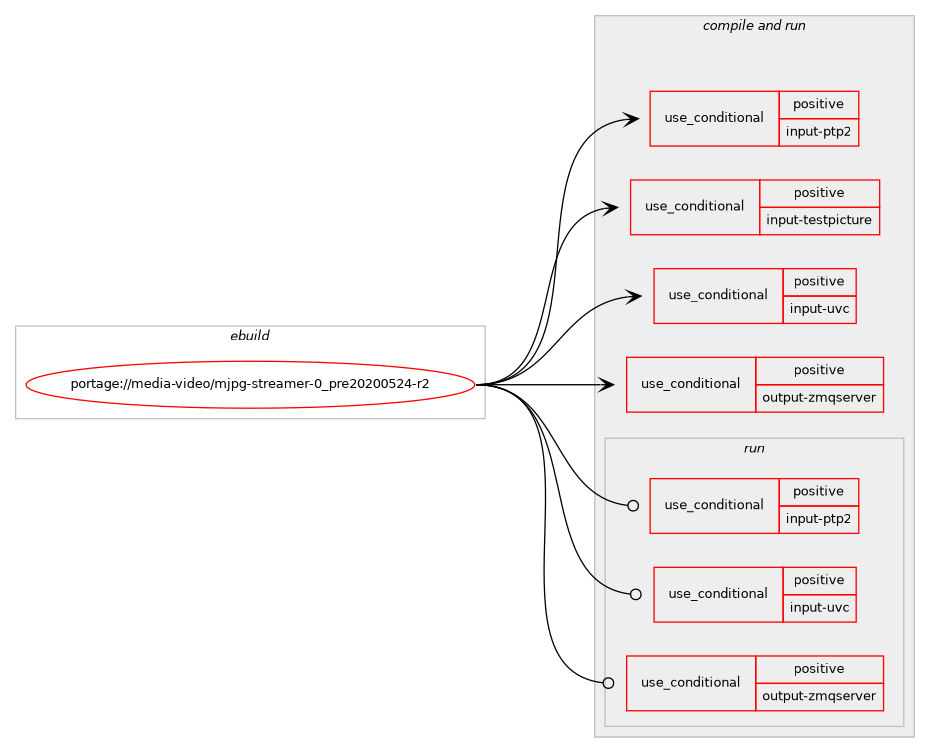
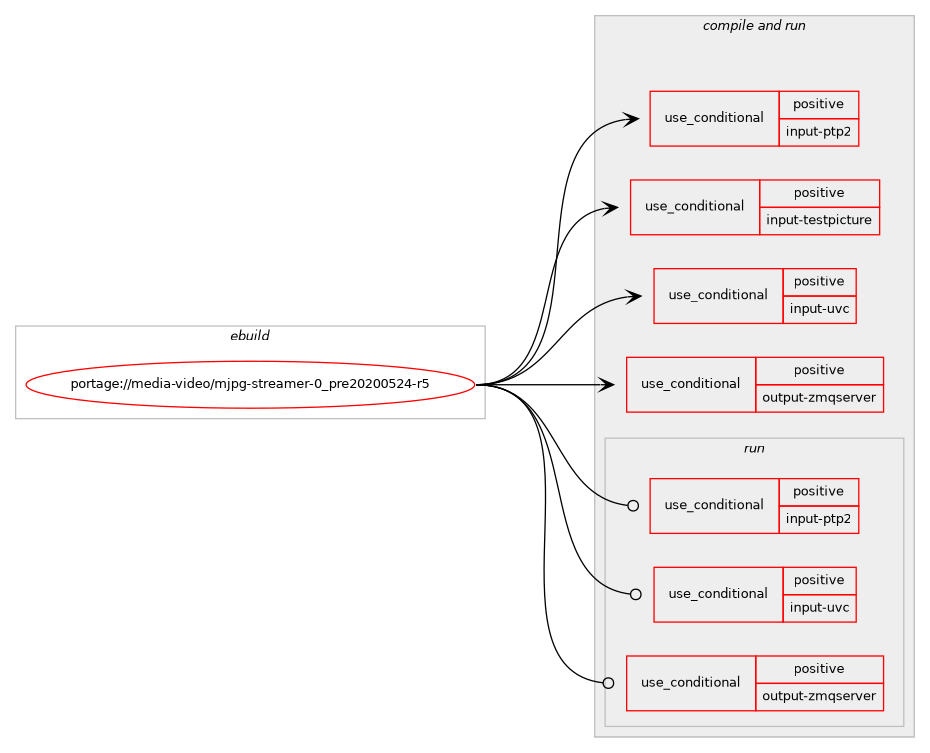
node "portage://media-video/mjpg-streamer-0_pre20200524-r2": label "portage://media-video/mjpg-streamer-0_pre20200524-r2" -> "portage://media-video/mjpg-streamer-0_pre20200524-r5"
